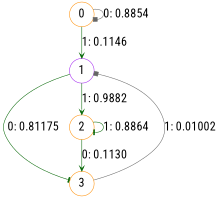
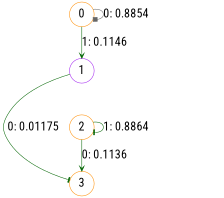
edge "1" -> "2": removed, label "1: 0.9882"
edge "1" -> "3": label "0: 0.81175  " -> "0: 0.01175  "
edge "3" -> "1": removed, label "1: 0.01002"
edge "2" -> "3": label "0: 0.1130   " -> "0: 0.1136   "
